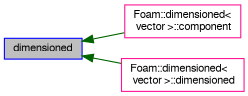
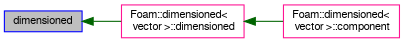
edge "Foam::dimensioned< vector >::component" -> "dimensioned": now "Foam::dimensioned< vector >::component" -> "Foam::dimensioned< vector >::dimensioned"
